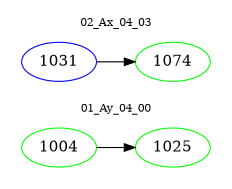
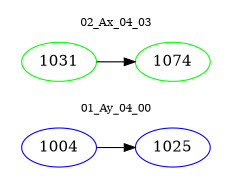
node "1031": color blue -> green
node "1004": color green -> blue
node "1025": color green -> blue
